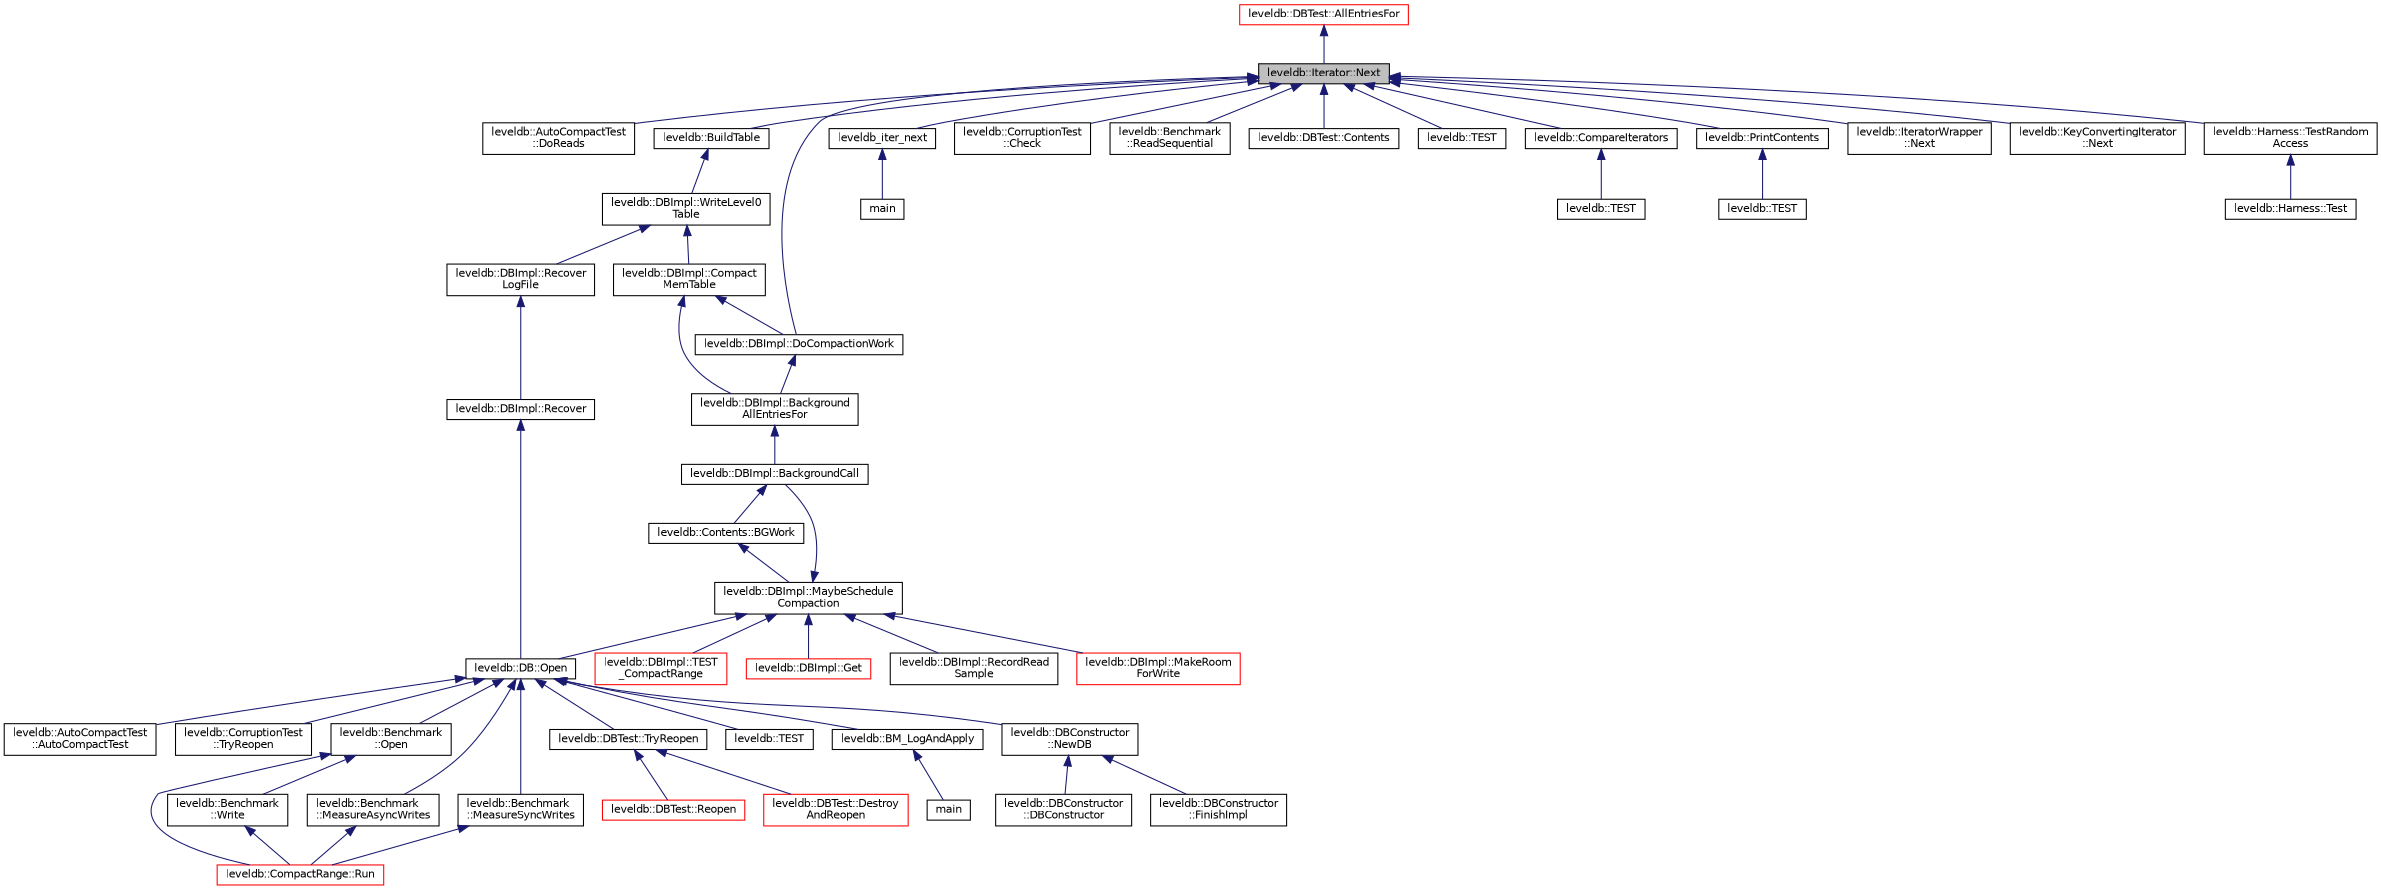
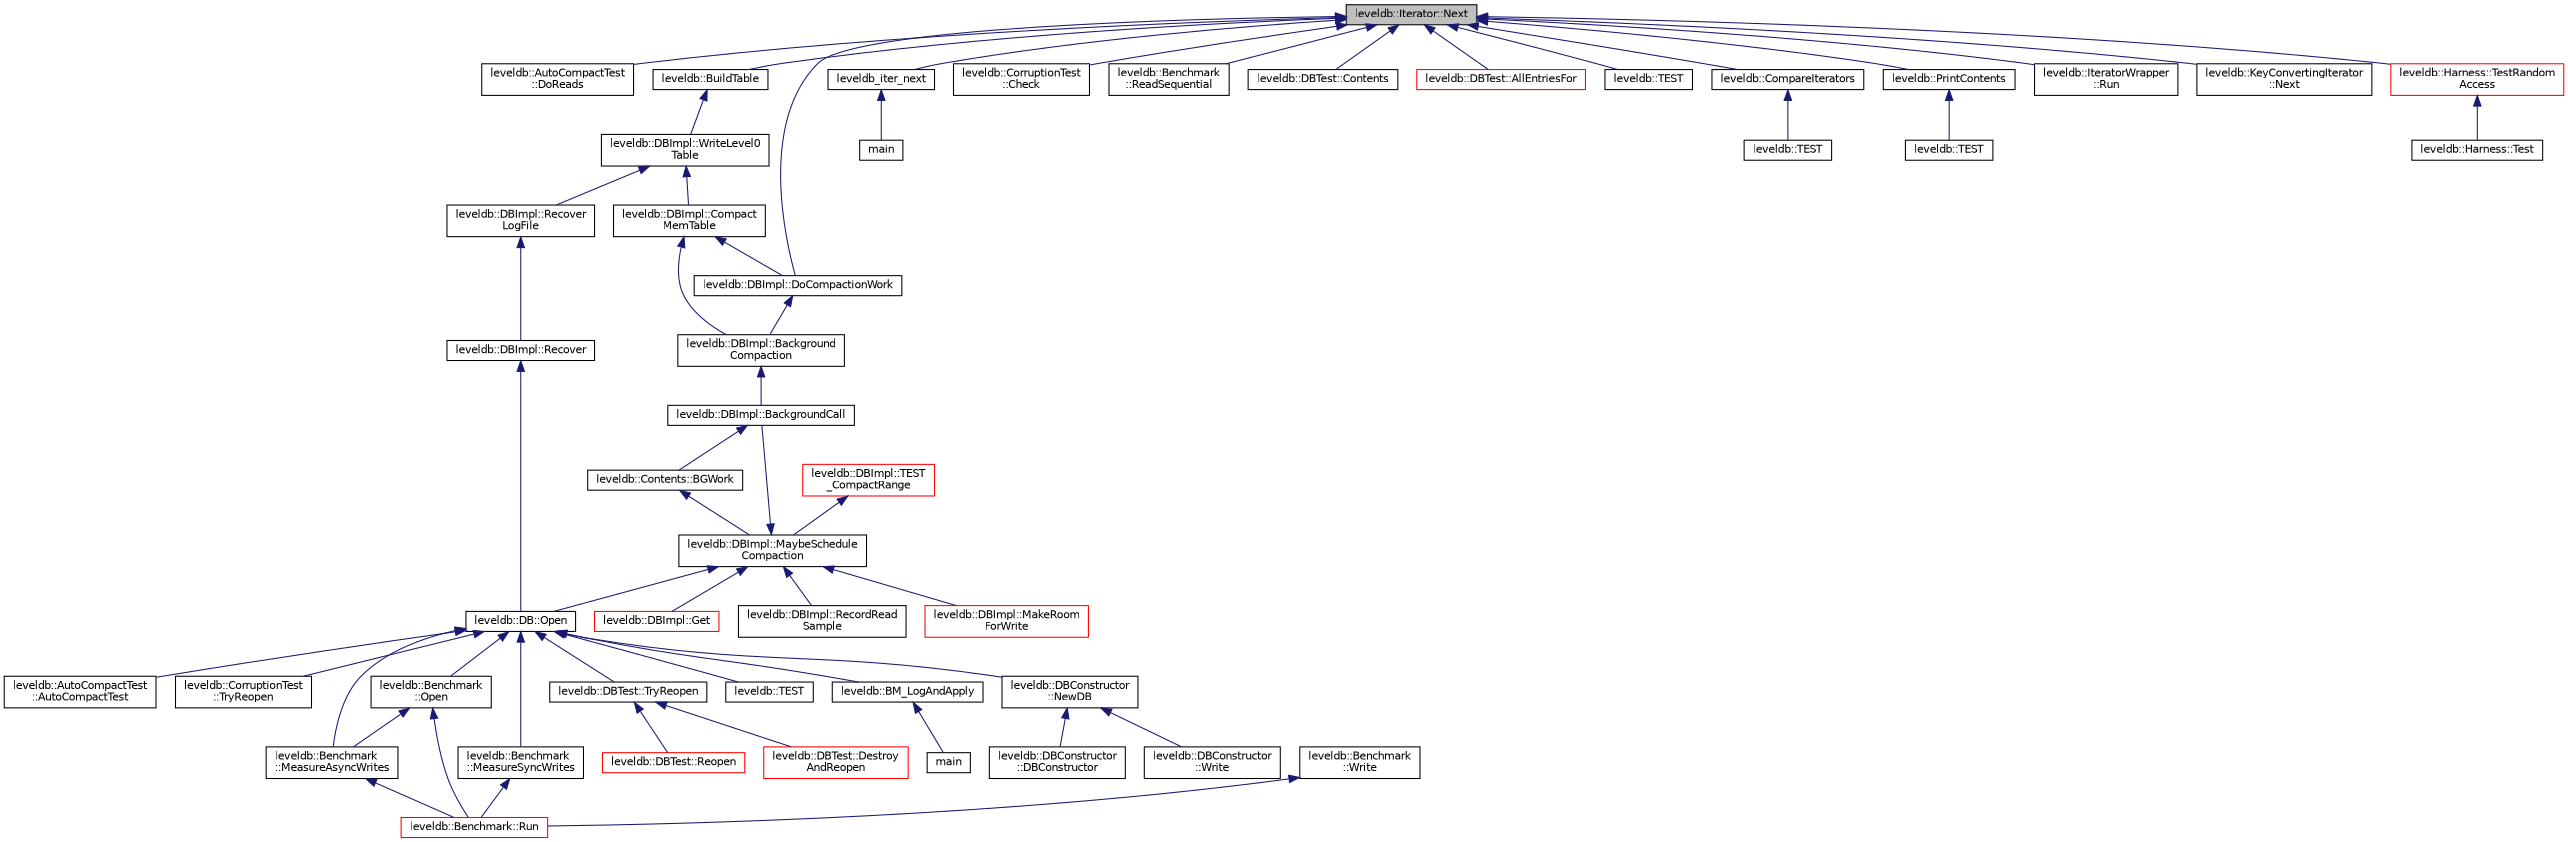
edge "leveldb::Iterator::Next" -> "leveldb::DBTest::AllEntriesFor": reversed
node "leveldb::IteratorWrapper ::Next": label "leveldb::IteratorWrapper ::Next" -> "leveldb::IteratorWrapper ::Run"
node "leveldb::Harness::TestRandom Access": color black -> red
node "leveldb::DBImpl::Background AllEntriesFor": label "leveldb::DBImpl::Background AllEntriesFor" -> "leveldb::DBImpl::Background Compaction"
edge "leveldb::DBImpl::TEST _CompactRange" -> "leveldb::DBImpl::MaybeSchedule Compaction": reversed
edge "leveldb::Benchmark ::Write" -> "leveldb::Benchmark ::Open": now "leveldb::Benchmark ::MeasureAsyncWrites" -> "leveldb::Benchmark ::Open"
node "leveldb::DBConstructor ::FinishImpl": label "leveldb::DBConstructor ::FinishImpl" -> "leveldb::DBConstructor ::Write"
node "leveldb::CompactRange::Run": label "leveldb::CompactRange::Run" -> "leveldb::Benchmark::Run"
